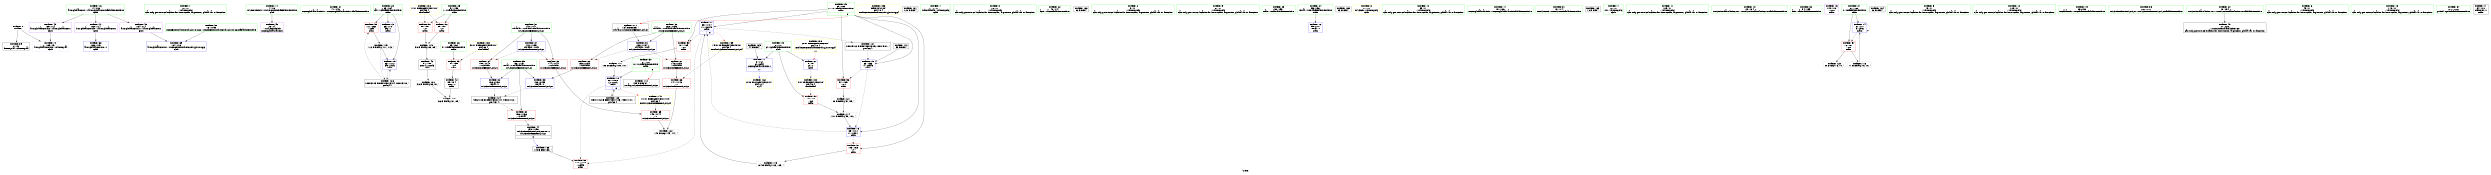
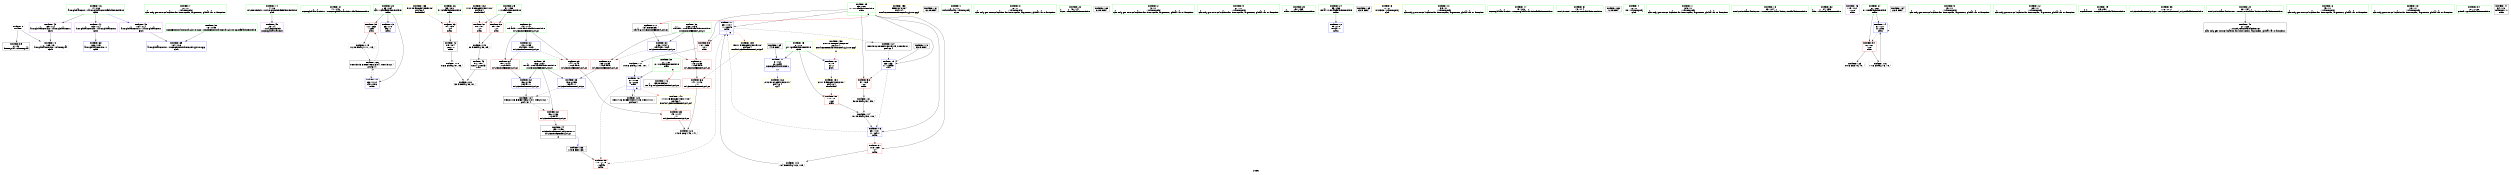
node "NodeID: 1": text "Glob" -> "ZStL"
edge "NodeID: 16" -> "NodeID: 48": color black -> blue
edge "NodeID: 115" -> "NodeID: 79": removed
edge "NodeID: 120" -> "NodeID: 118": reversed
